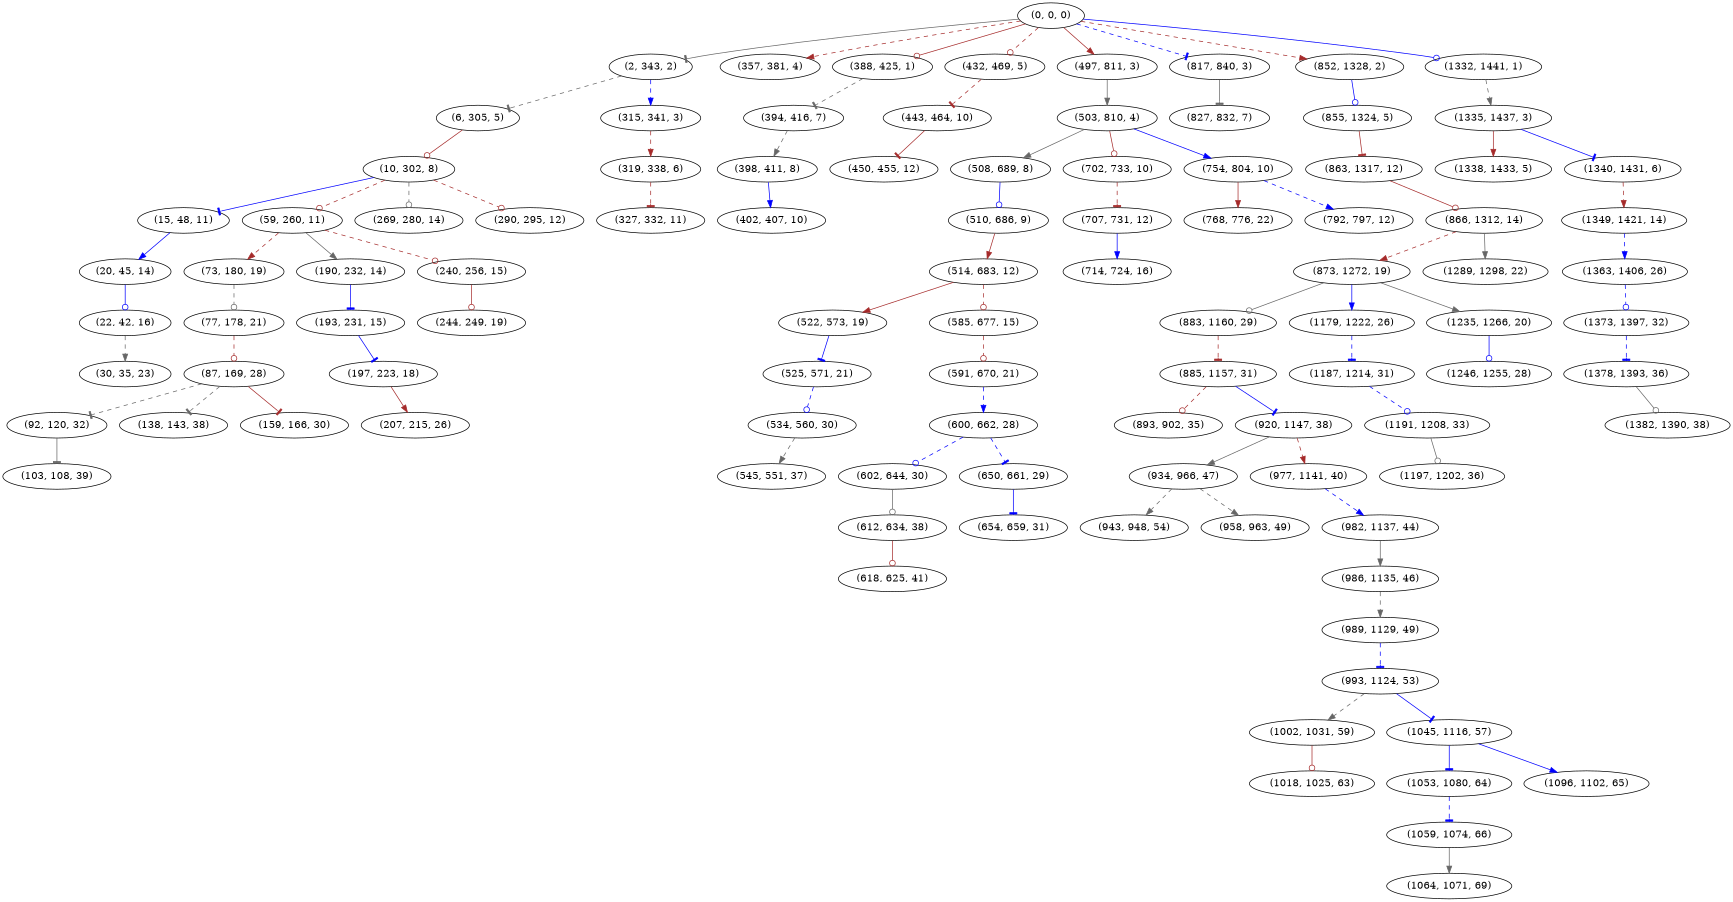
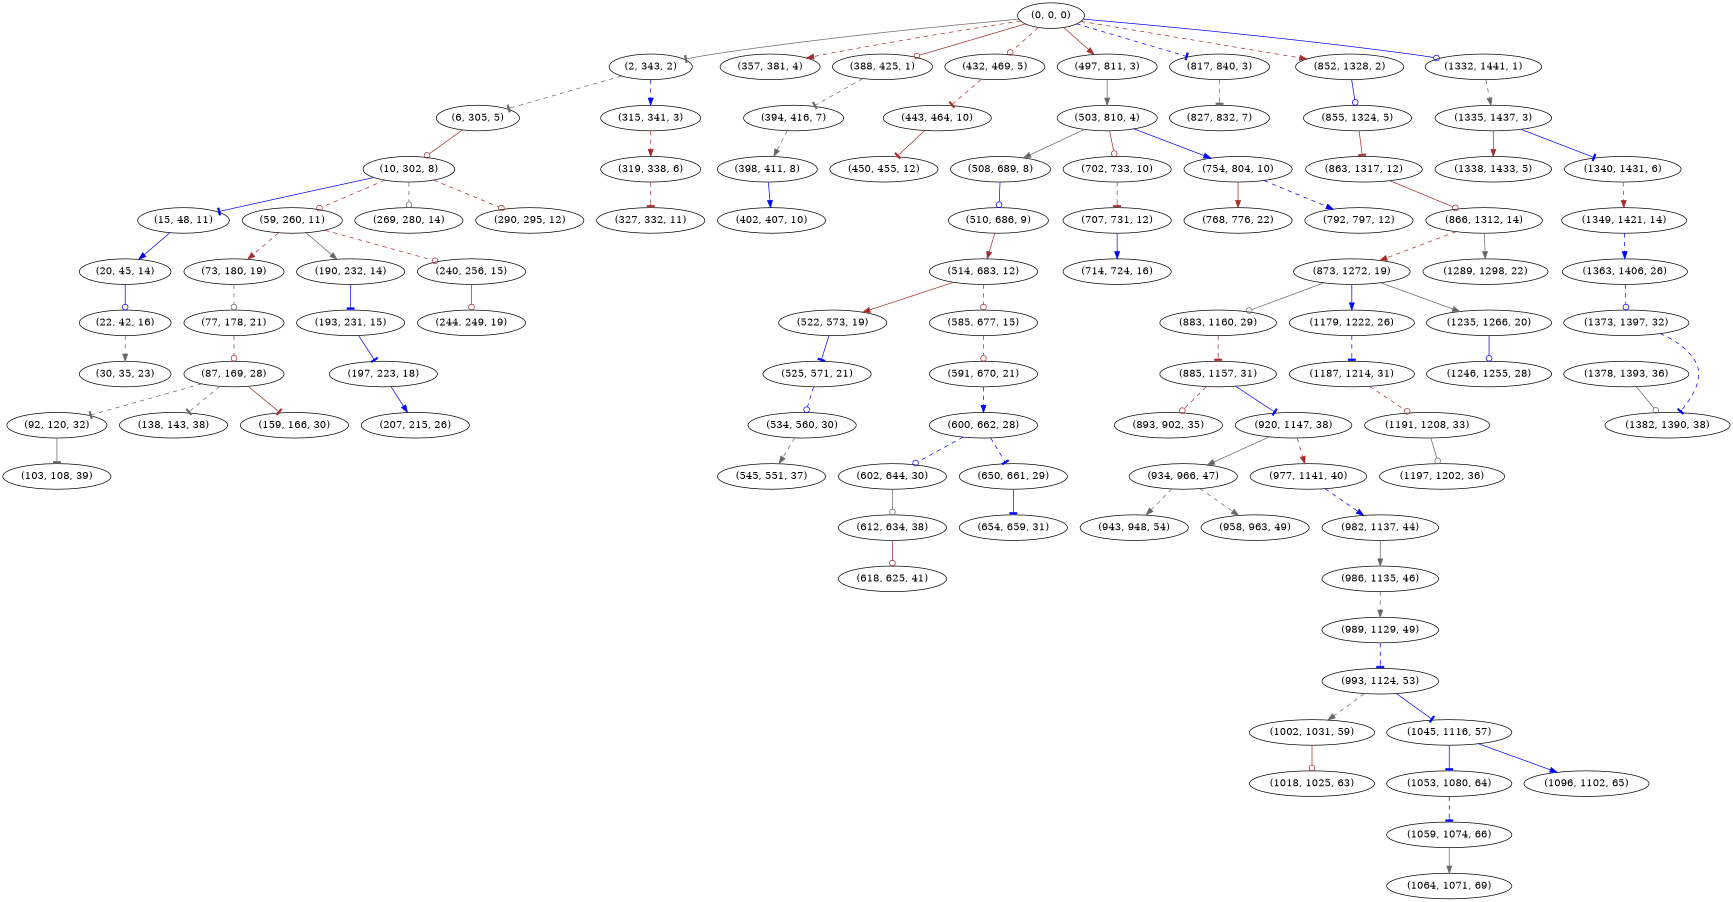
edge "(817, 840, 3)" -> "(827, 832, 7)": style solid -> dashed
edge "(1373, 1397, 32)" -> "(1378, 1393, 36)": now "(1373, 1397, 32)" -> "(1382, 1390, 38)"
edge "(197, 223, 18)" -> "(207, 215, 26)": color brown -> blue
edge "(1187, 1214, 31)" -> "(1191, 1208, 33)": color blue -> brown
